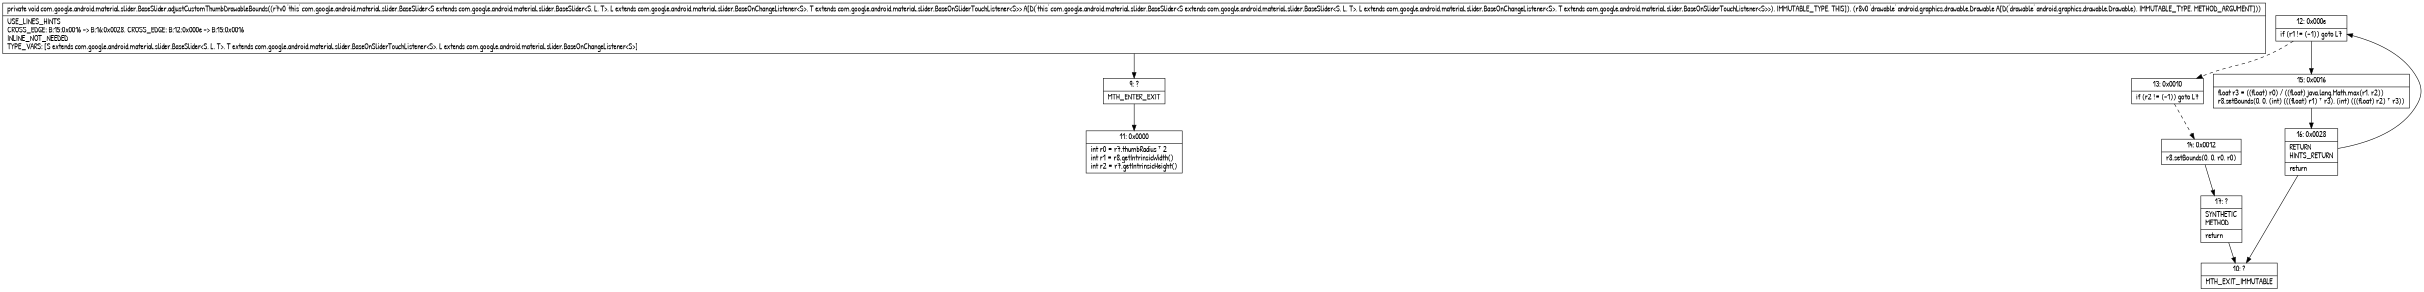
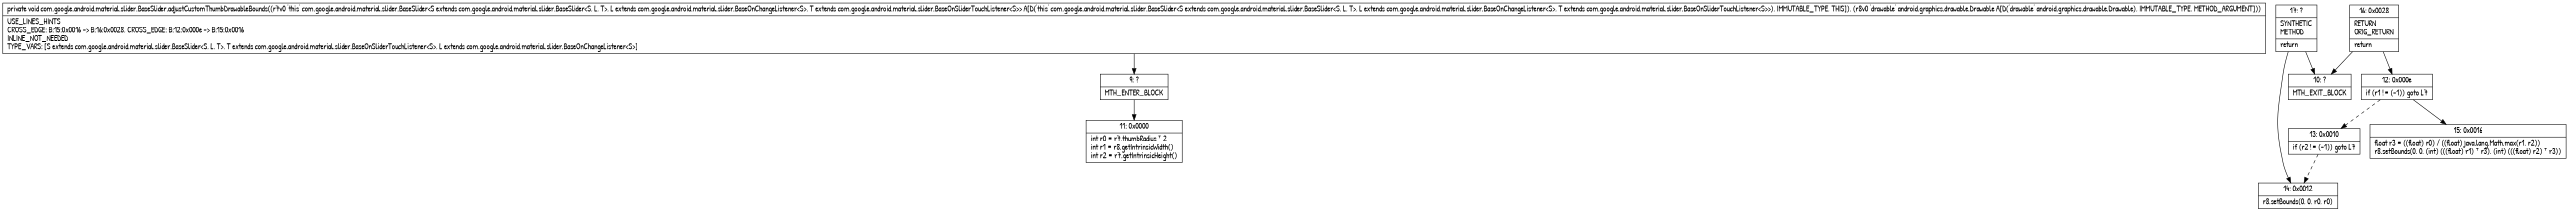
node "9: ?": text "MTH_ENTER_EXIT" -> "MTH_ENTER_BLOCK"
edge "15: 0x0016" -> "16: 0x0028": removed
node "16: 0x0028": text "HINTS_RETURN" -> "ORIG_RETURN"
edge "14: 0x0012" -> "17: ?": reversed
node "10: ?": text "MTH_EXIT_IMMUTABLE" -> "MTH_EXIT_BLOCK"
